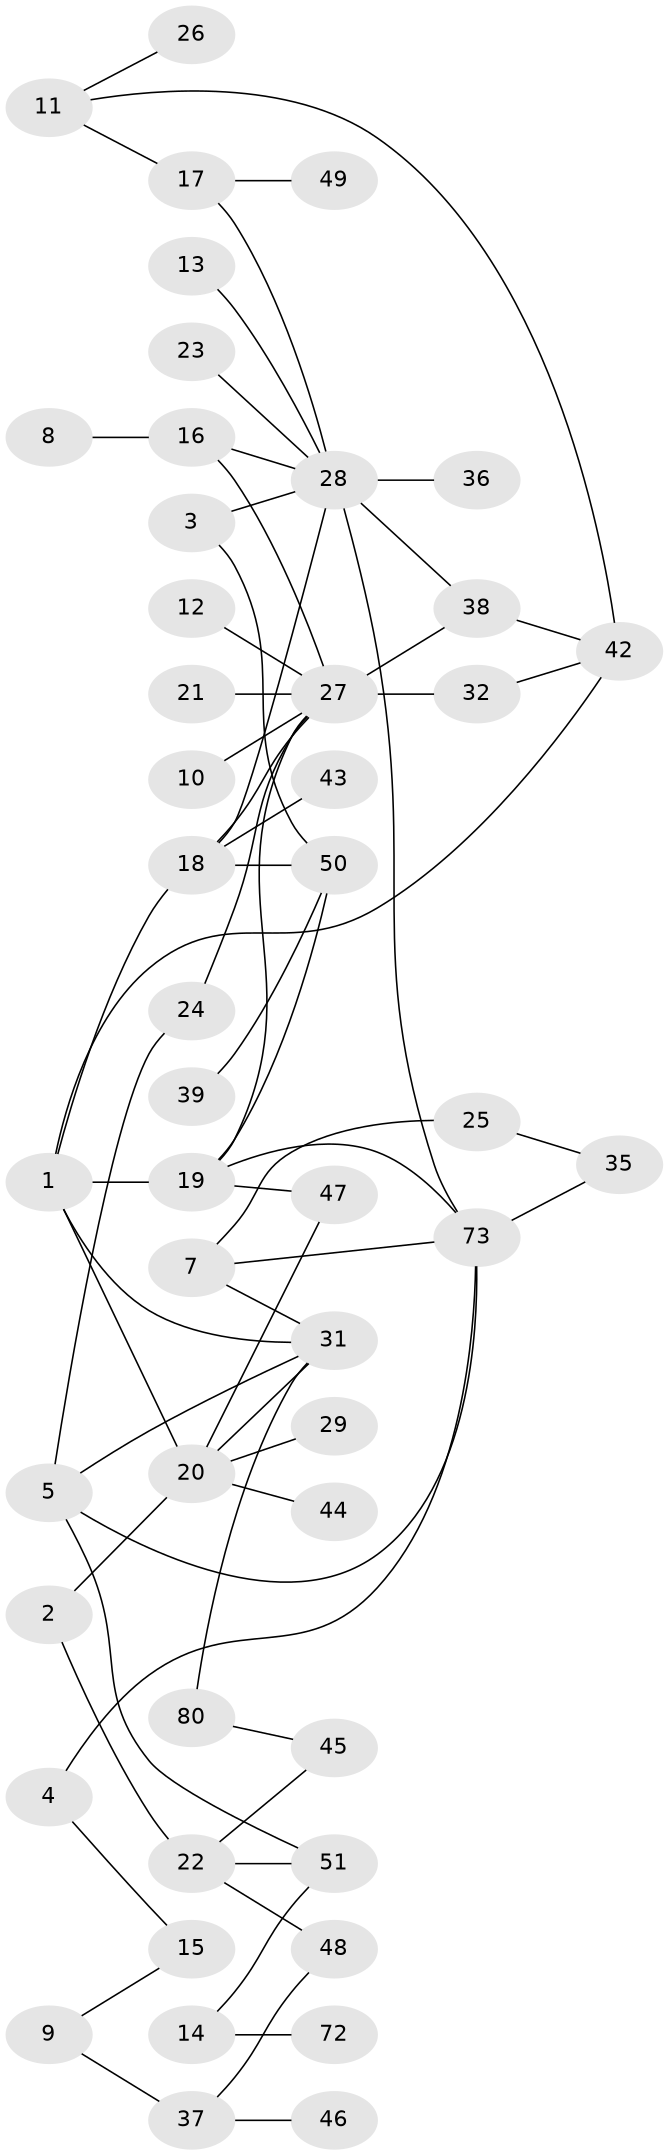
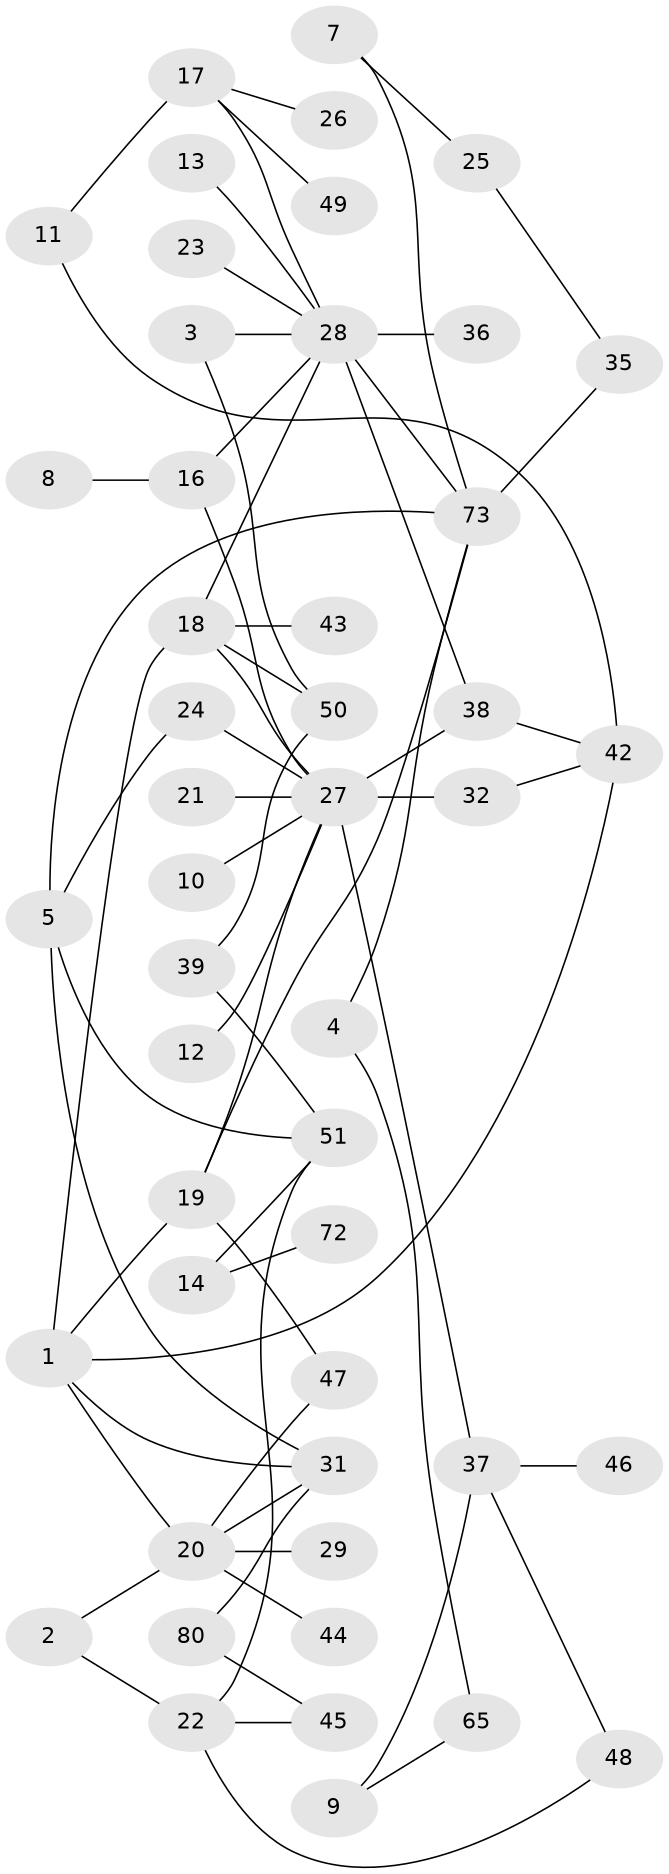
edge "26" -- "11": now "26" -- "17"
edge "50" -- "19": removed
edge "39" -- "51": added
edge "27" -- "37": added
edge "7" -- "31": removed
node "15": label "15" -> "65"
